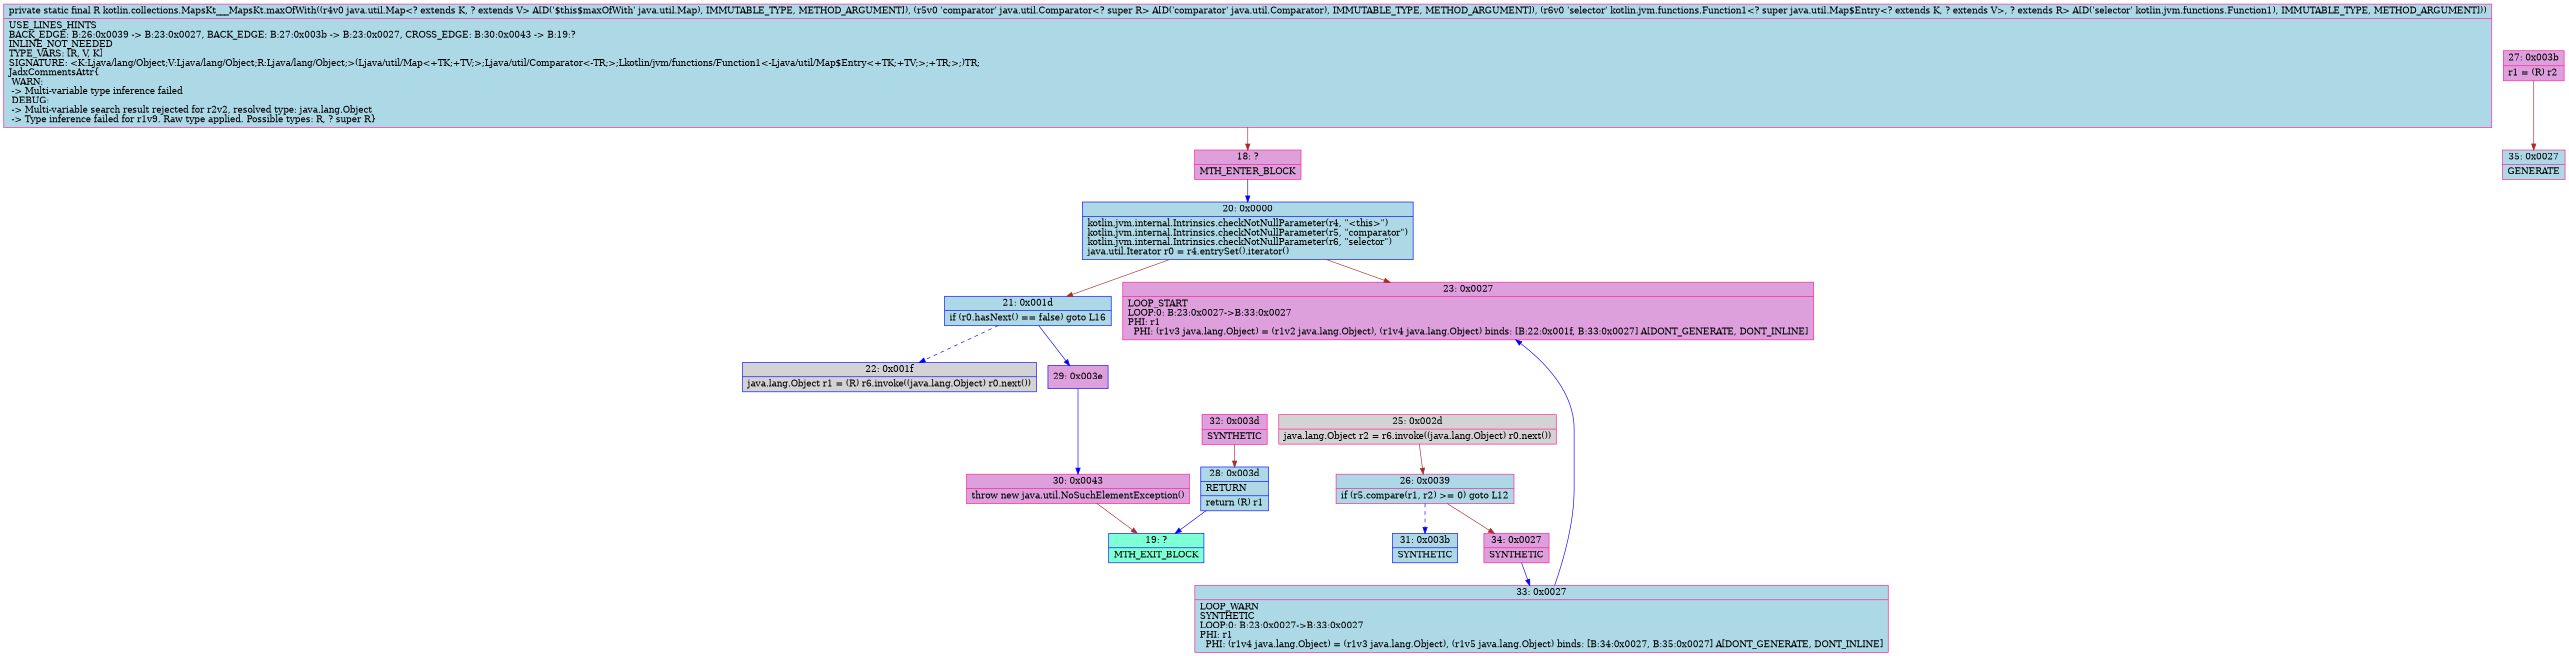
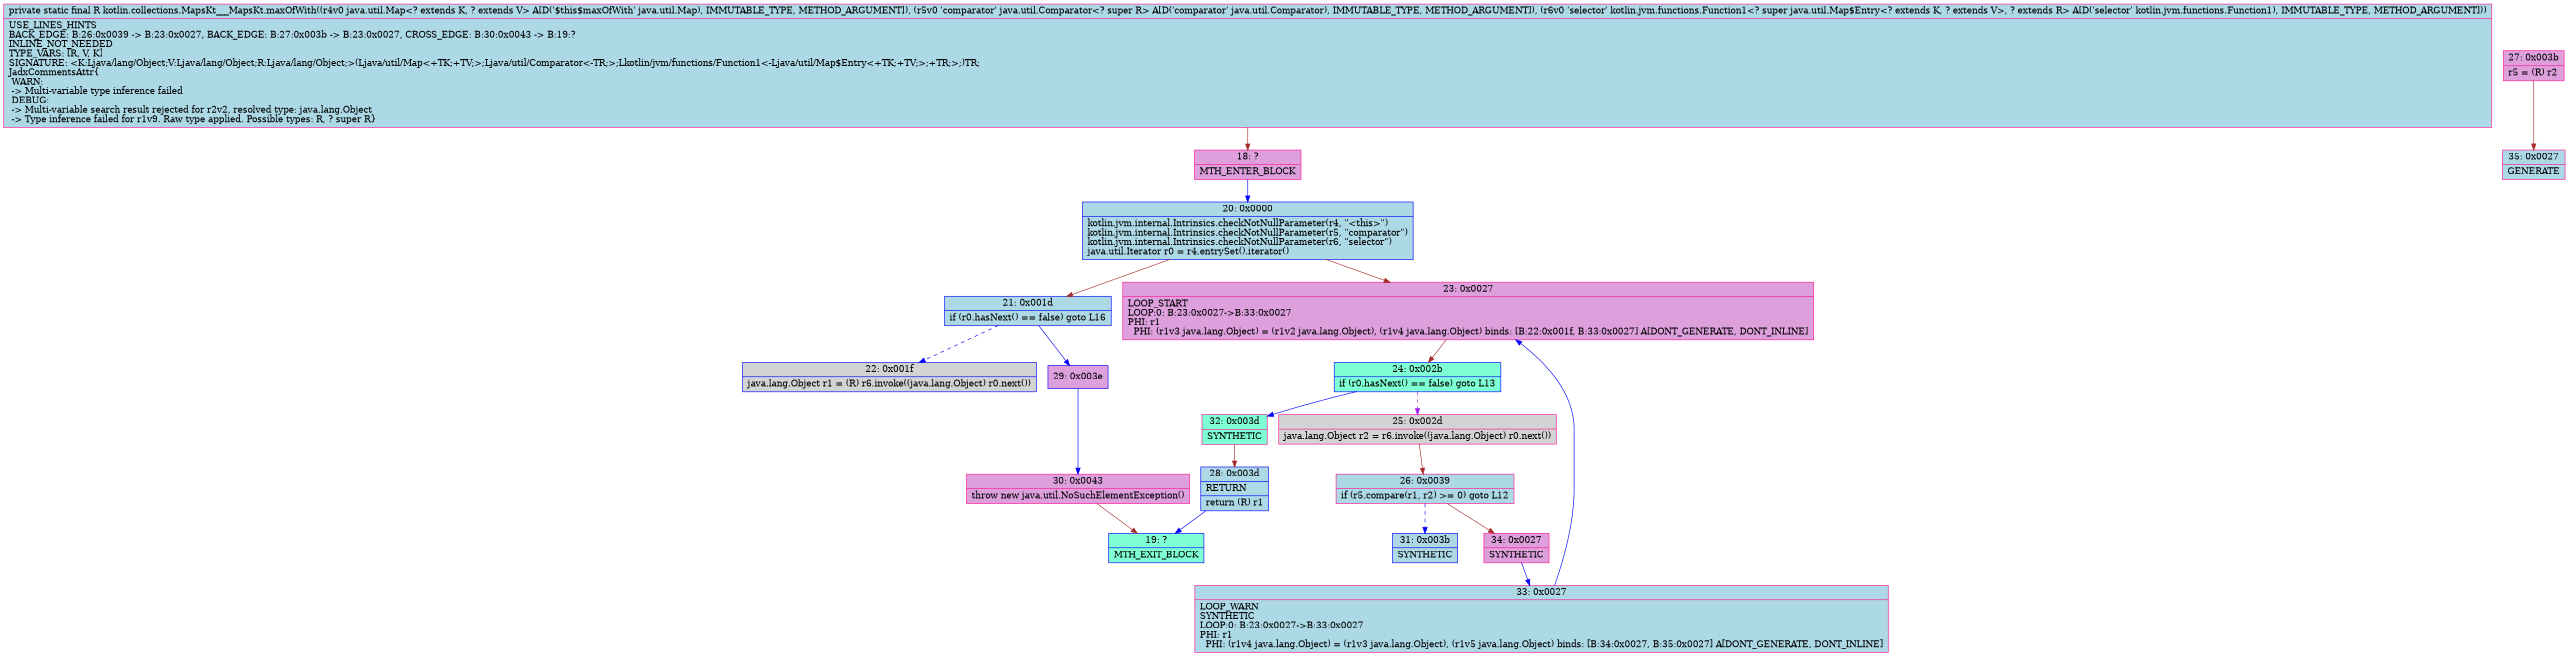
node "27: 0x003b": text "r1 = (R) r2" -> "r5 = (R) r2"
node "24: 0x002b": added
node "32: 0x003d": fillcolor plum -> aquamarine
